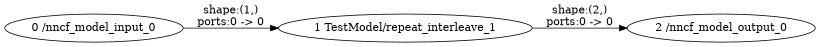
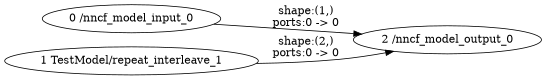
edge "0 /nncf_model_input_0" -> "1 TestModel/repeat_interleave_1": now "0 /nncf_model_input_0" -> "2 /nncf_model_output_0"
